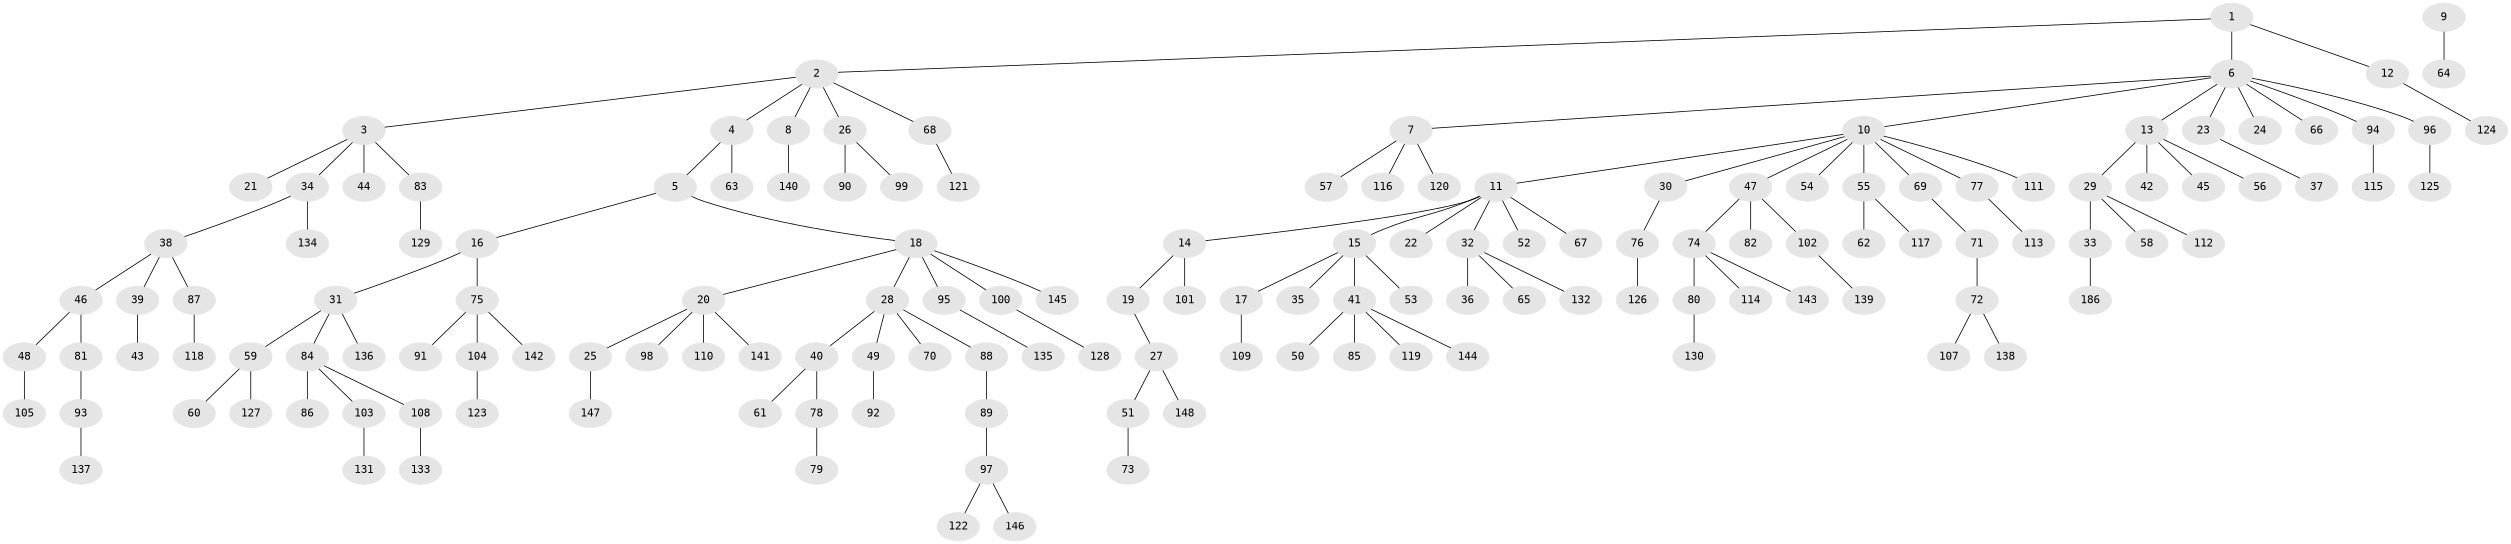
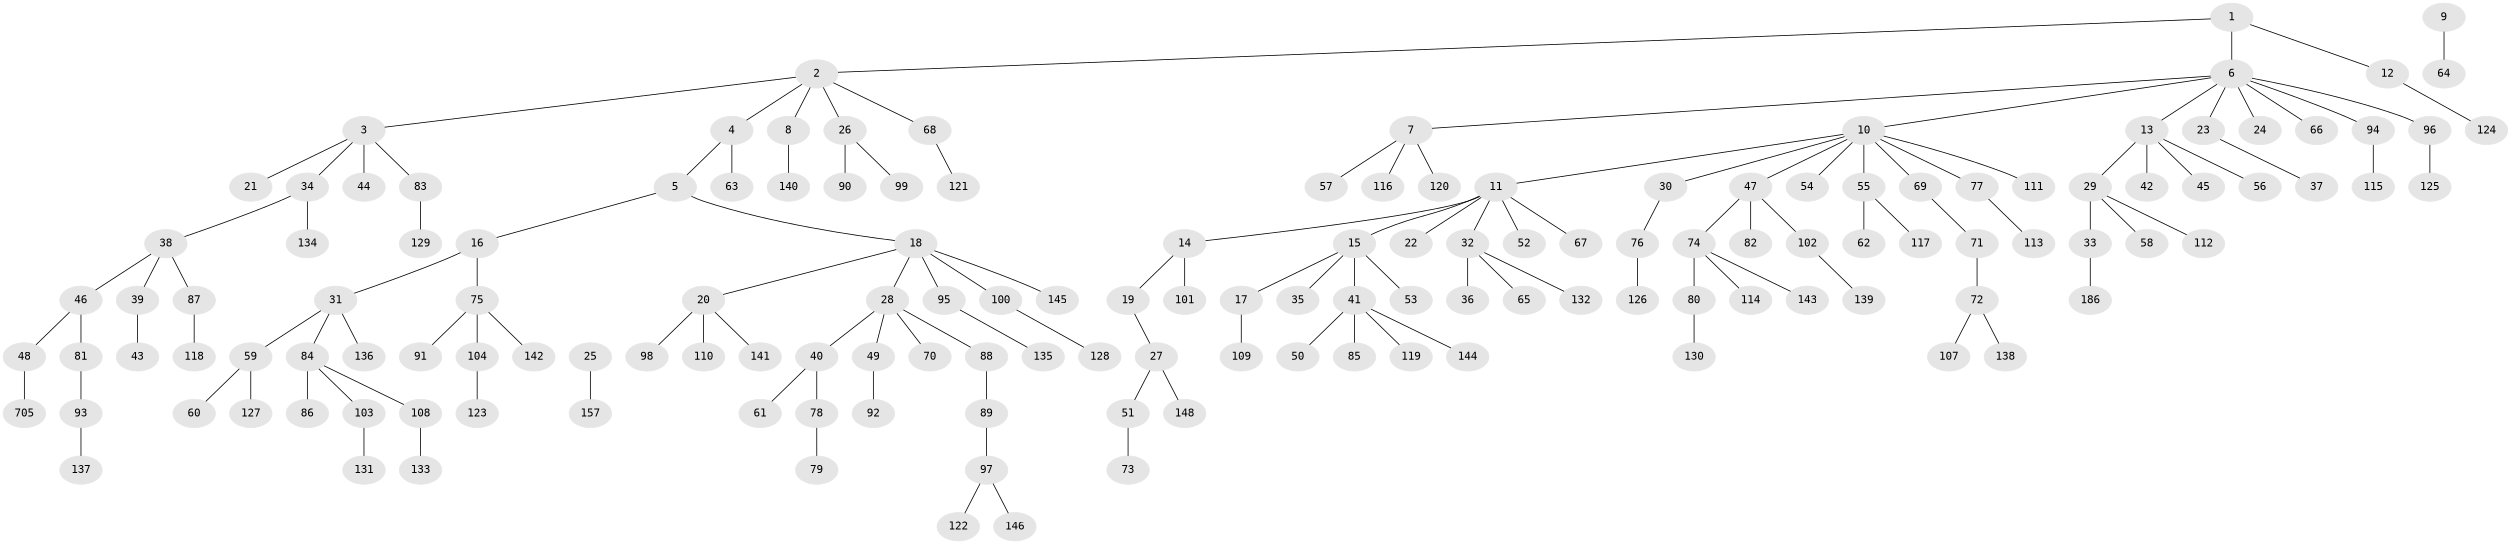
edge "20" -- "25": removed
node "105": label "105" -> "705"
node "147": label "147" -> "157"
